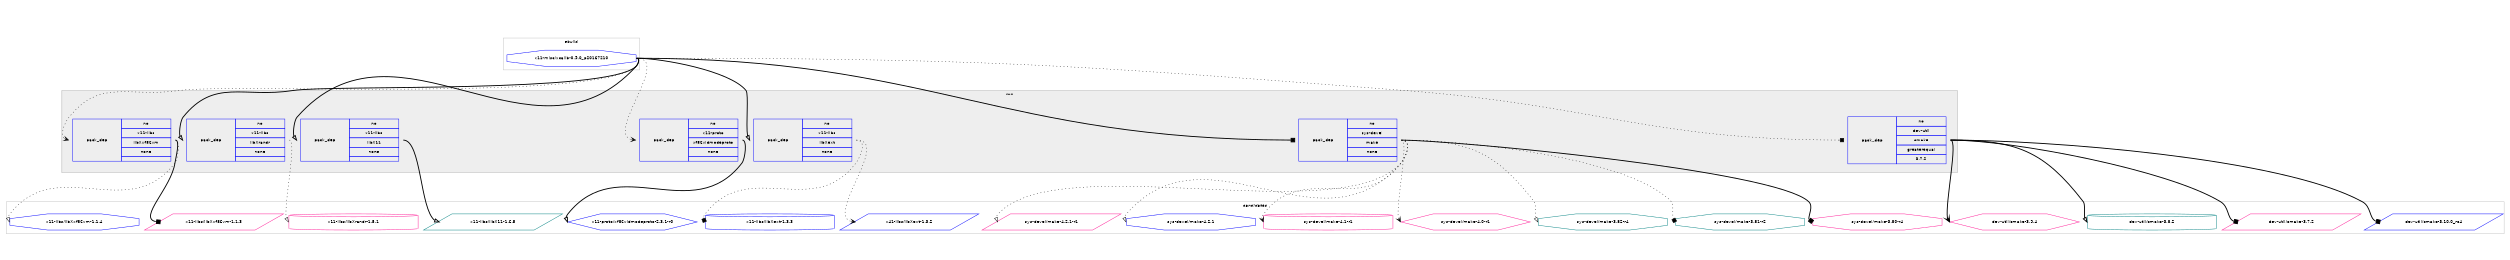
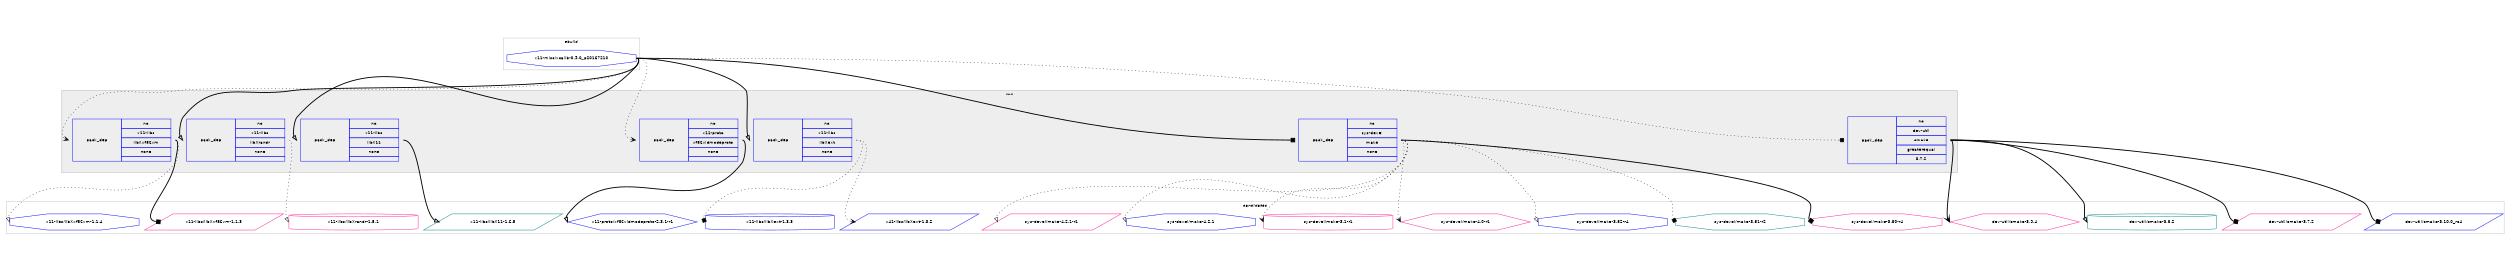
node "x11-proto/xf86vidmodeproto-2.3.1-r0": label "x11-proto/xf86vidmodeproto-2.3.1-r0" -> "x11-proto/xf86vidmodeproto-2.3.1-r1"
node "sys-devel/make-4.1-r1": label "sys-devel/make-4.1-r1" -> "sys-devel/make-3.1-r1"
node "sys-devel/make-3.82-r4": color teal -> blue
